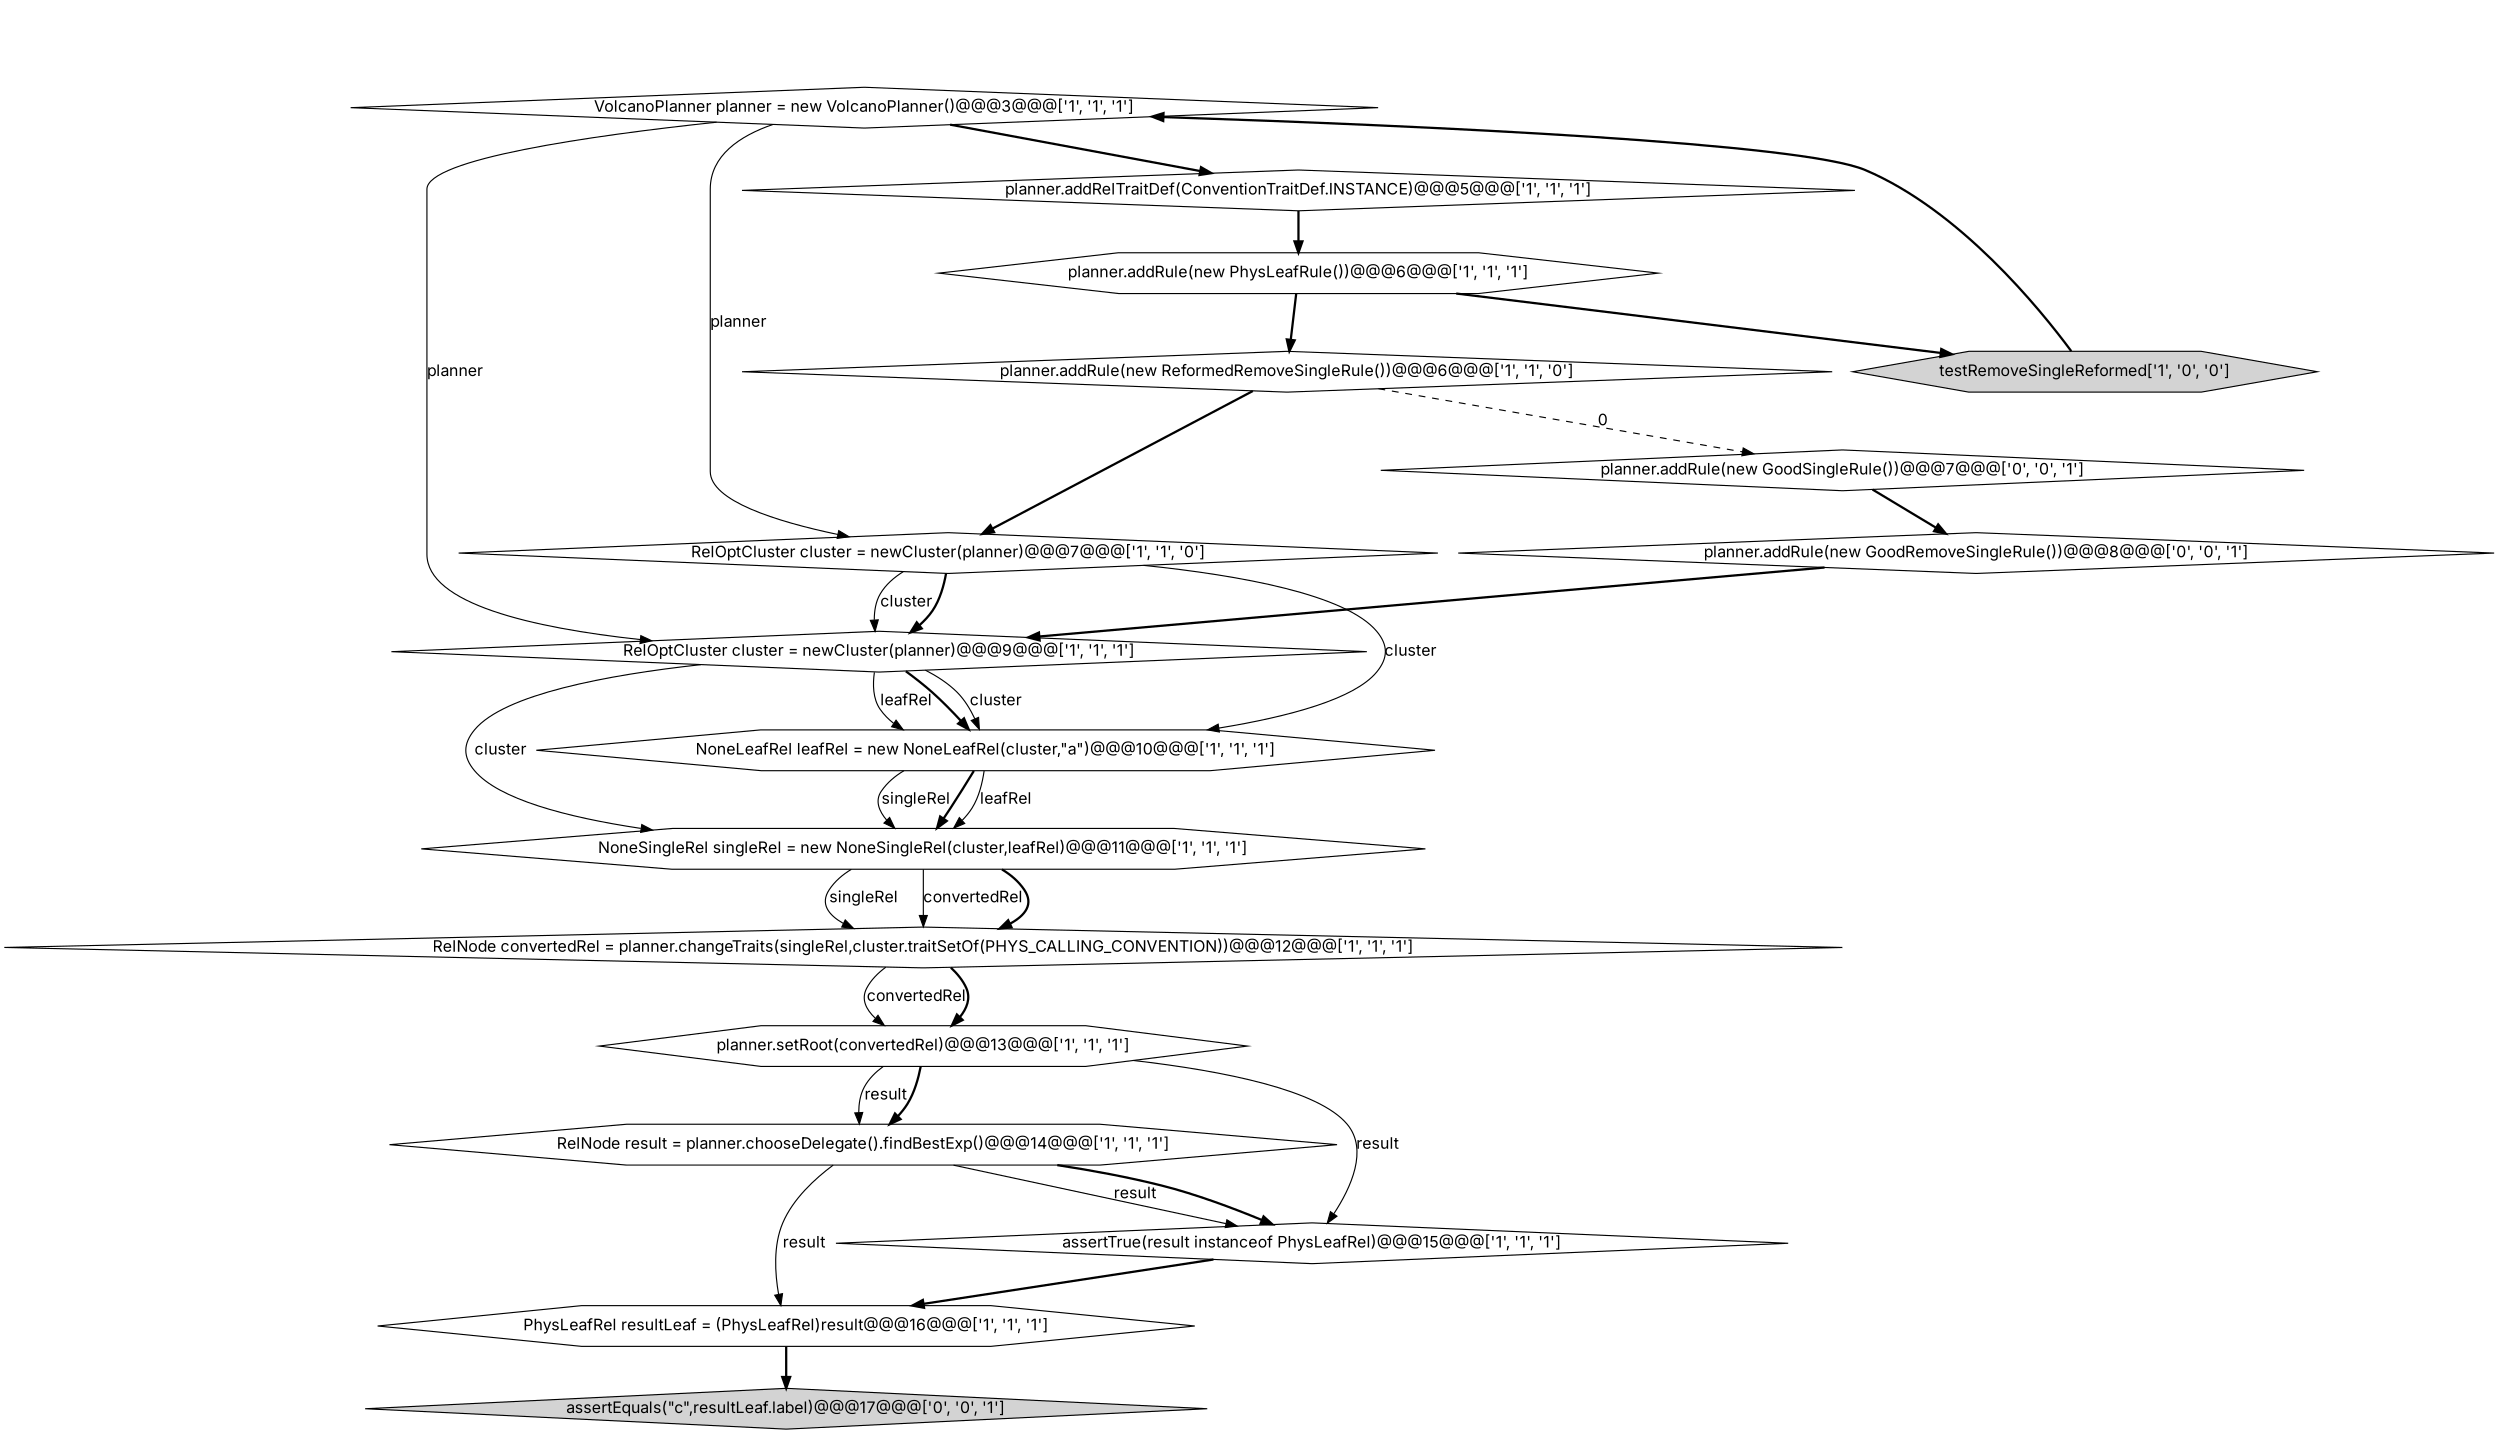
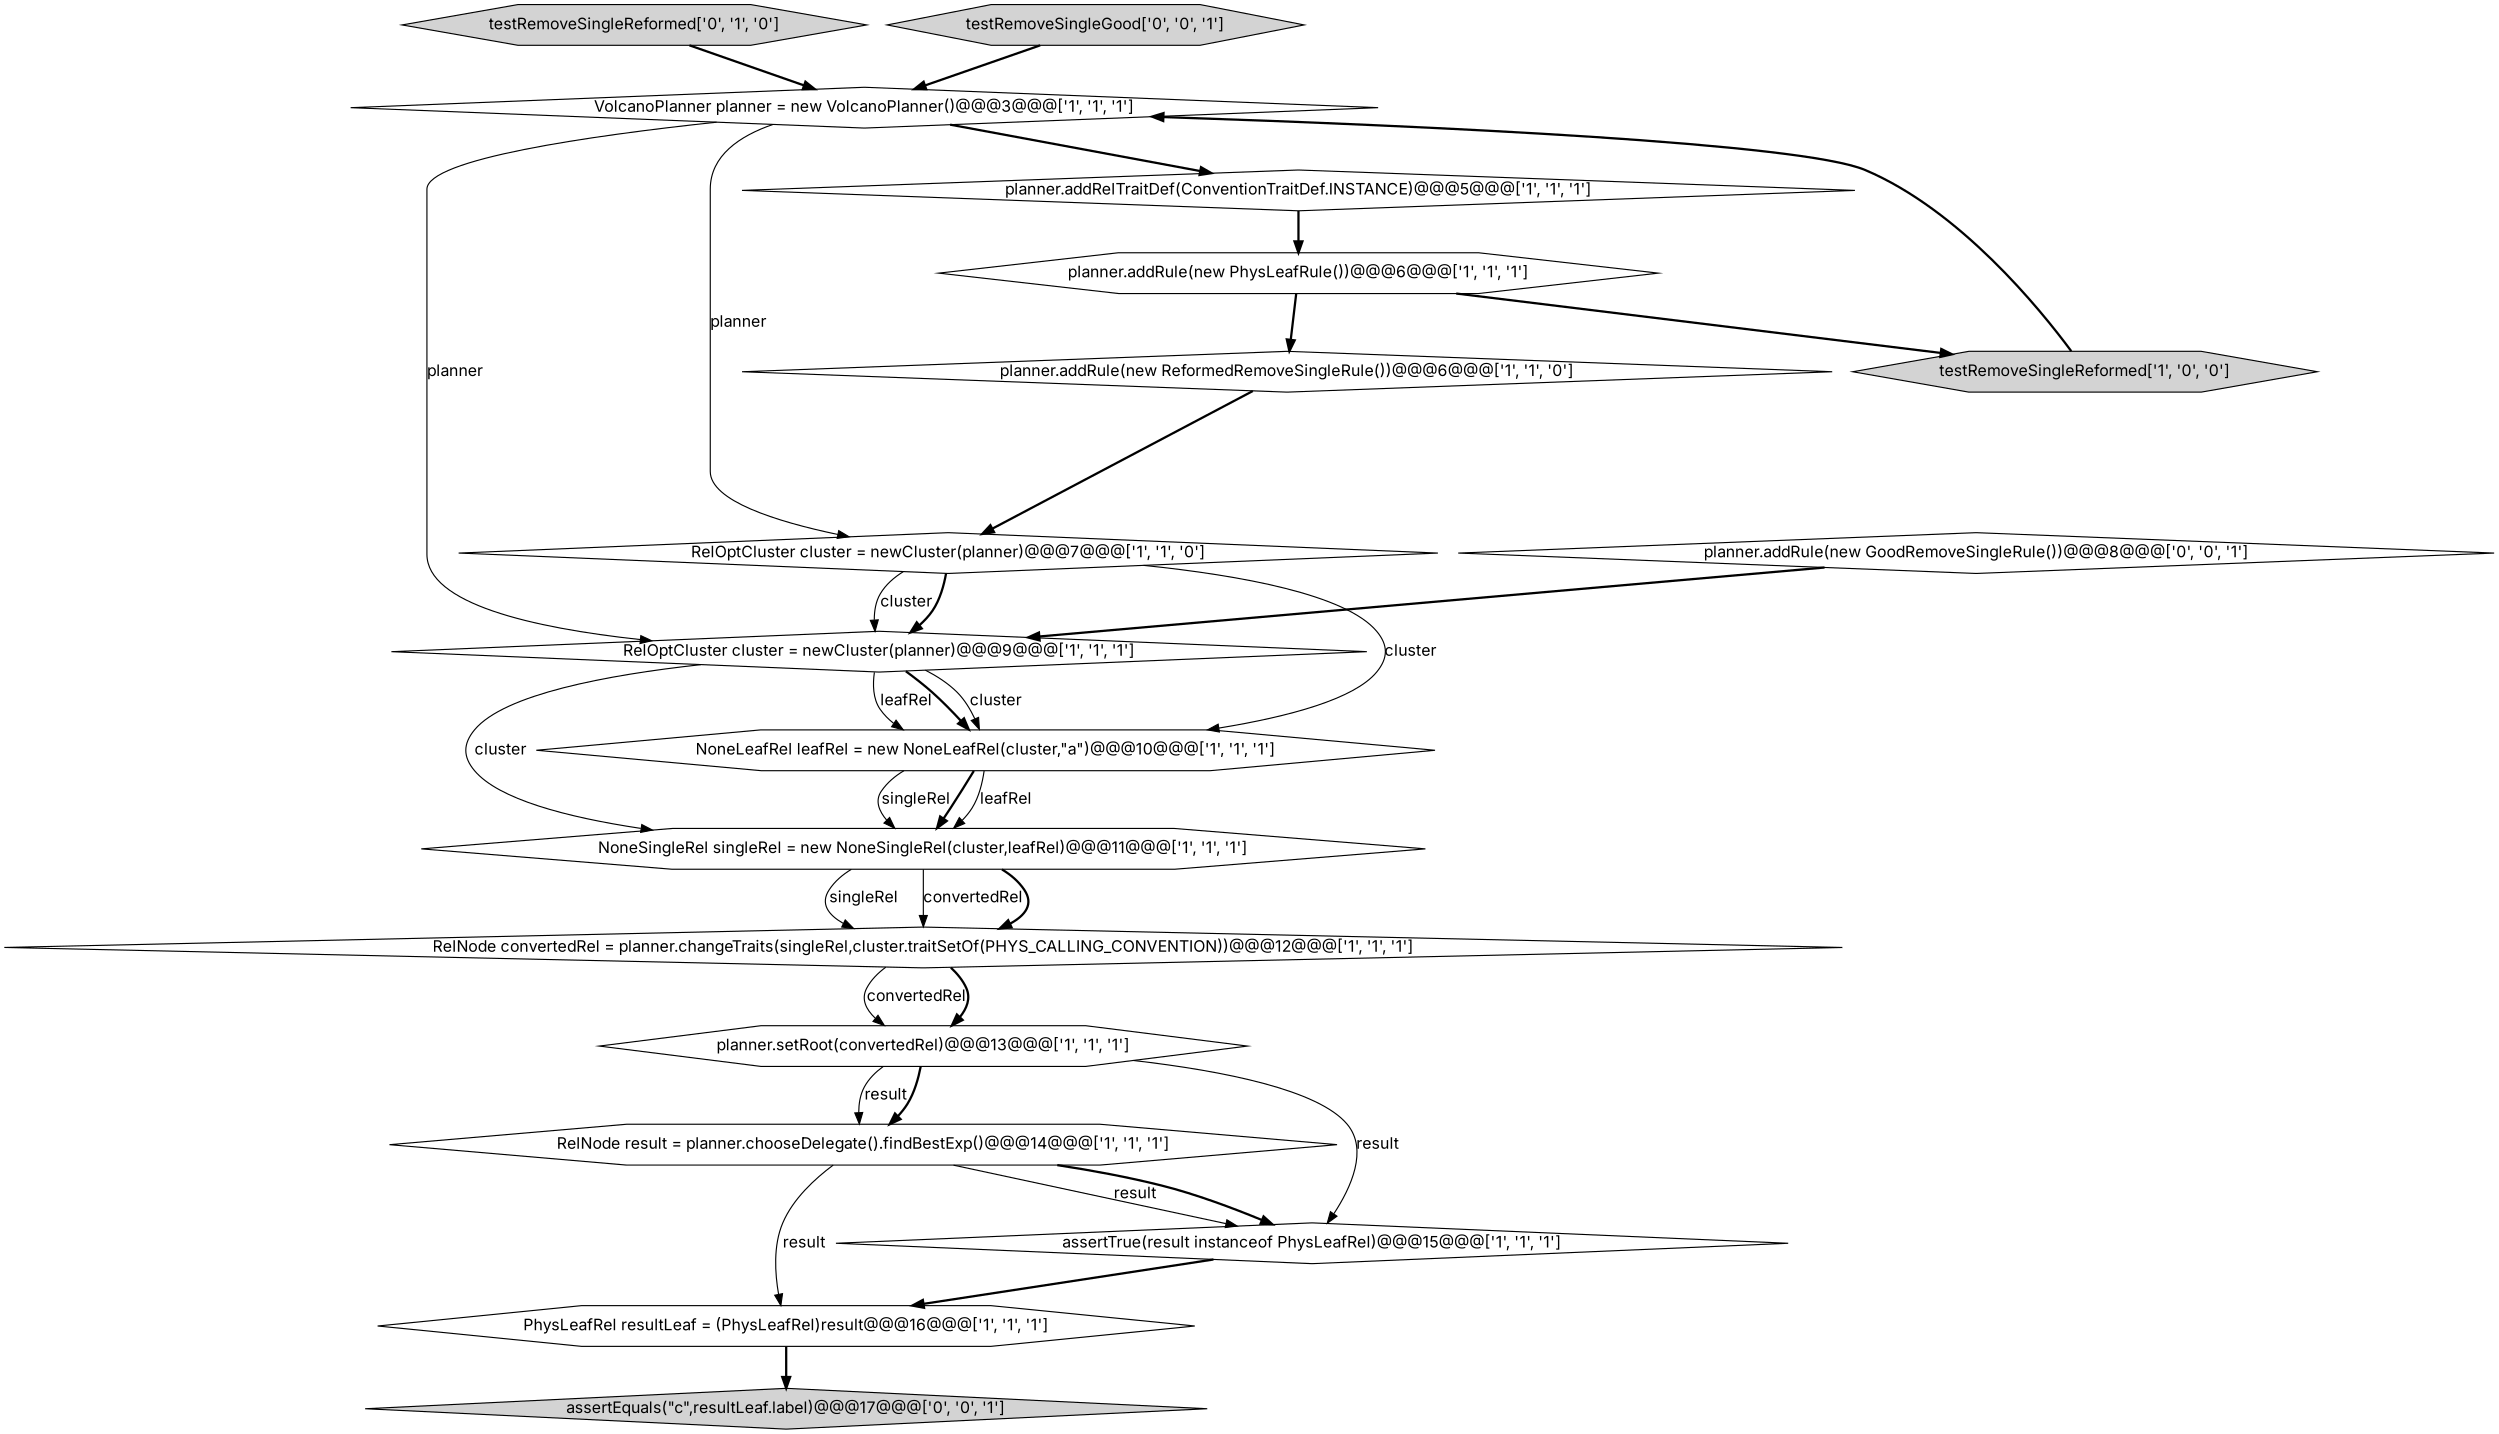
node "testRemoveSingleReformed['0', '1', '0']": added
node "testRemoveSingleGood['0', '0', '1']": added
node "planner.addRule(new GoodSingleRule())@@@7@@@['0', '0', '1']": removed
